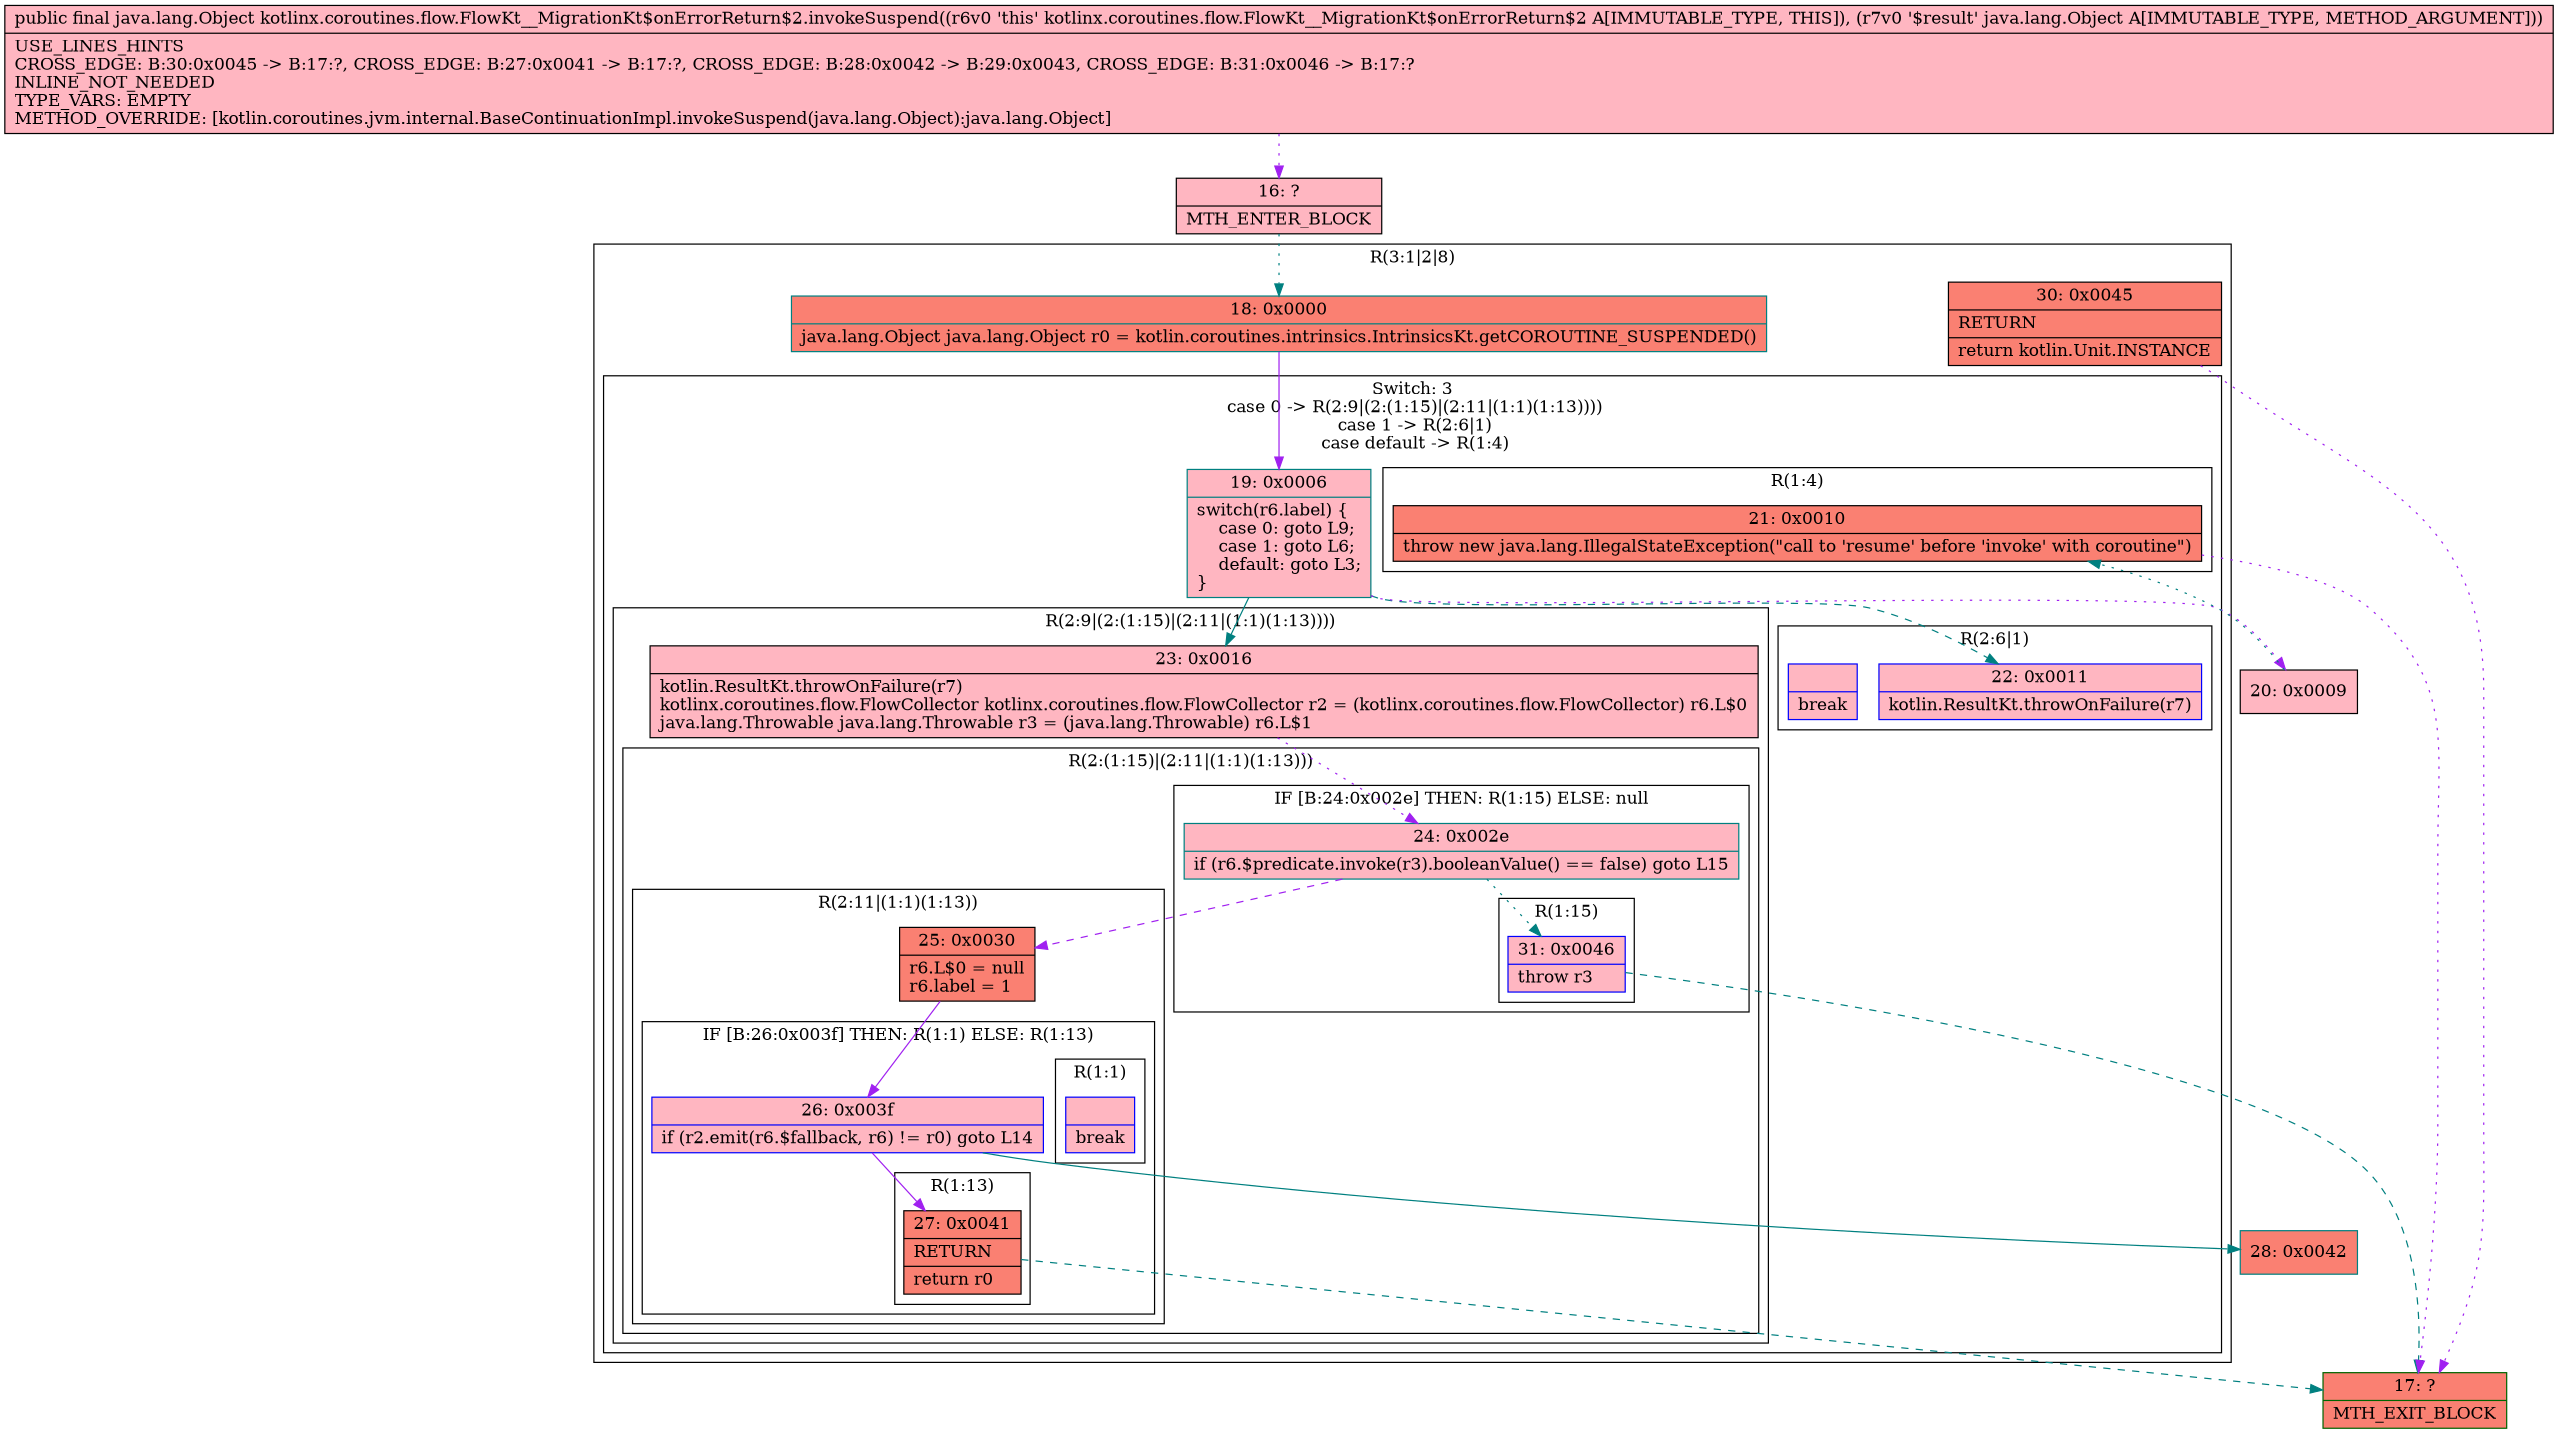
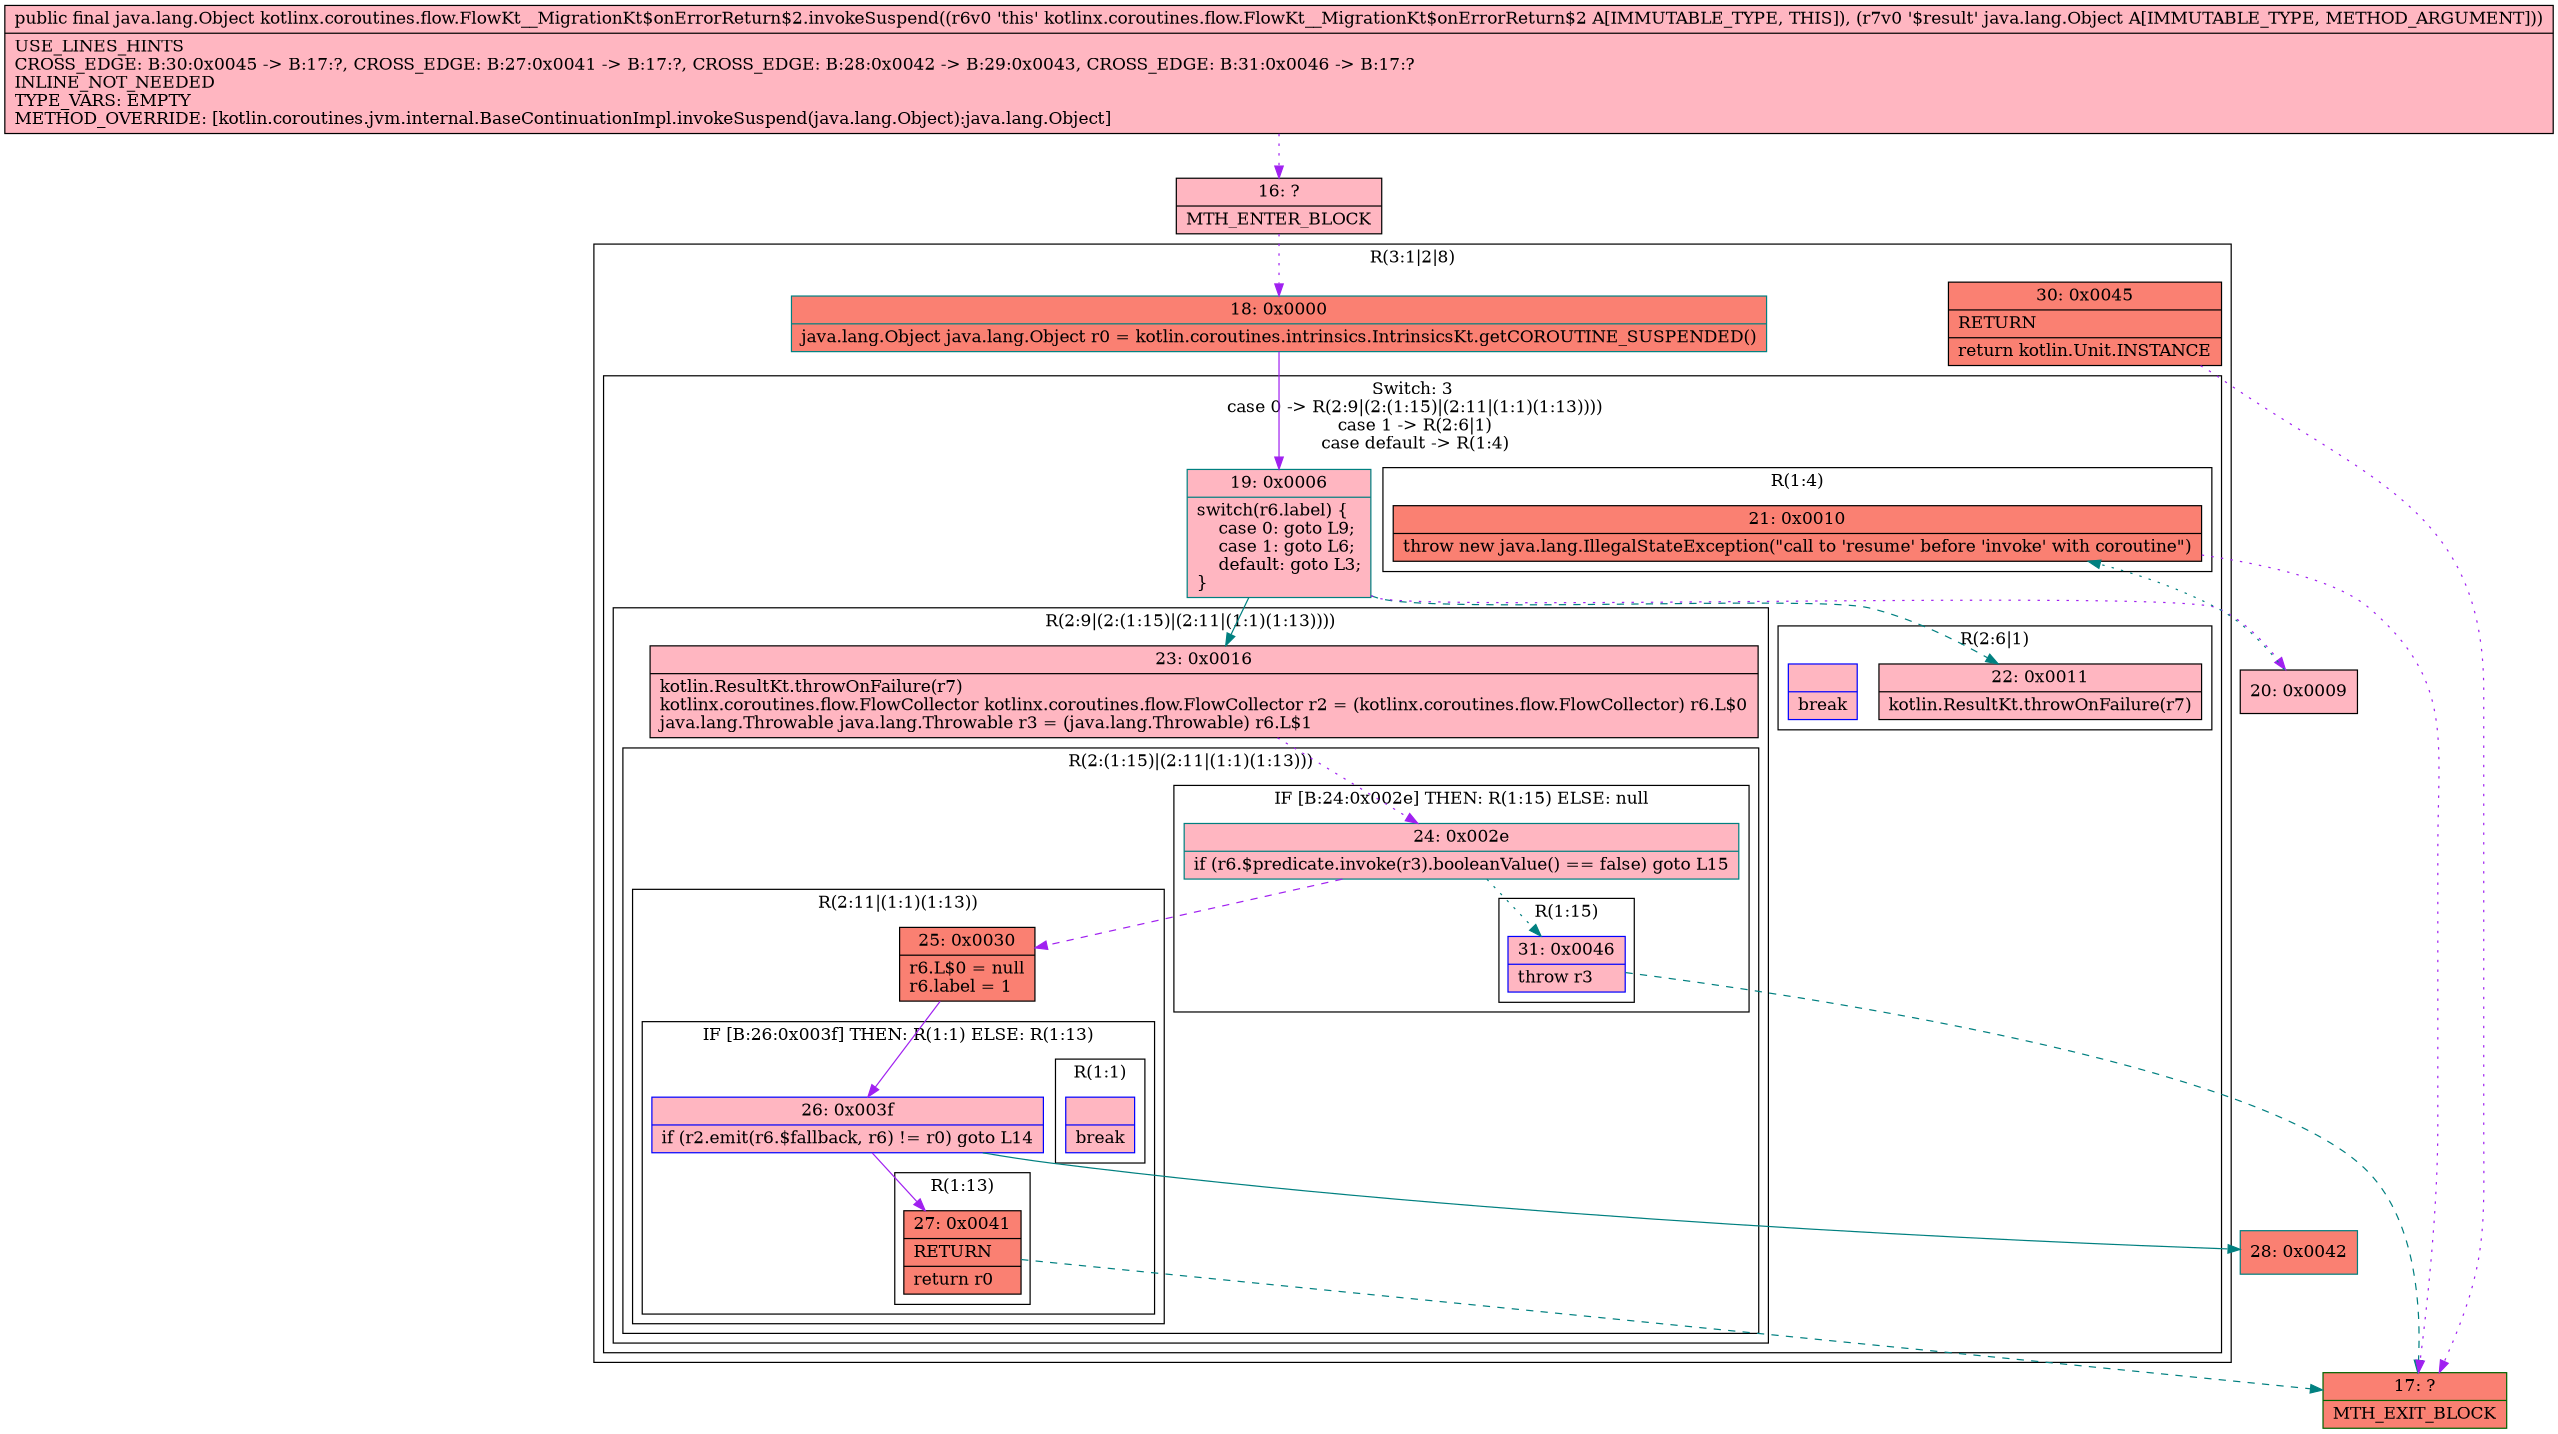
edge "16: ?" -> "18: 0x0000": color teal -> purple
node "22: 0x0011": color blue -> black
